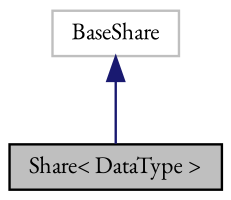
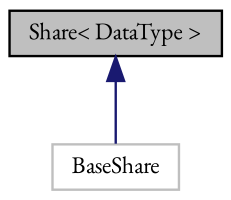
edge "Share< DataType >" -> "BaseShare": reversed
